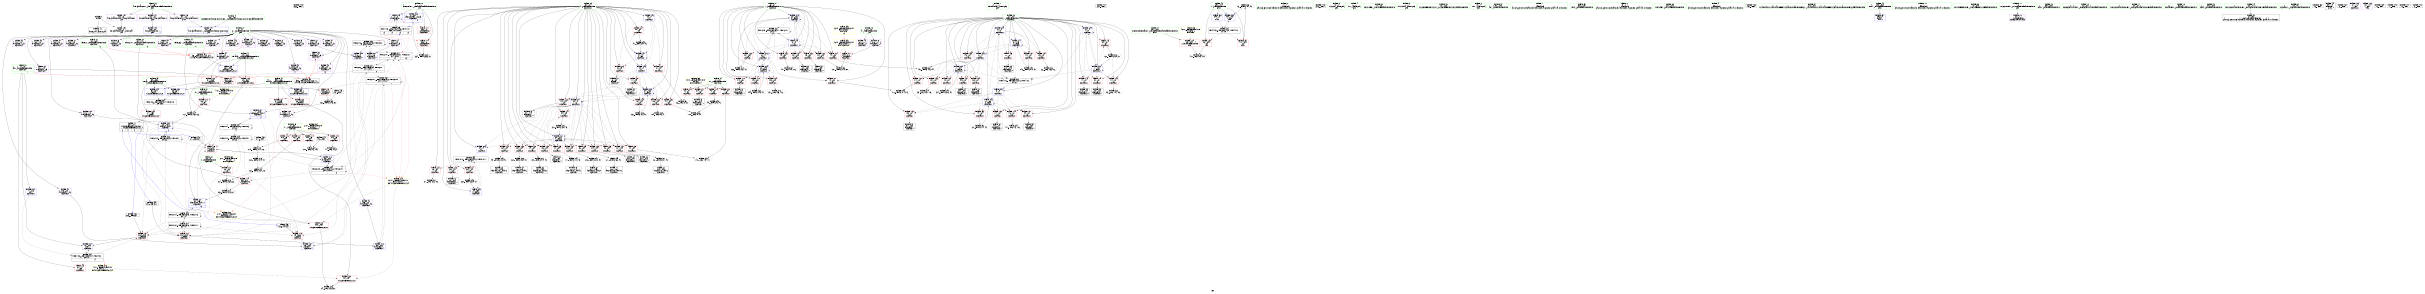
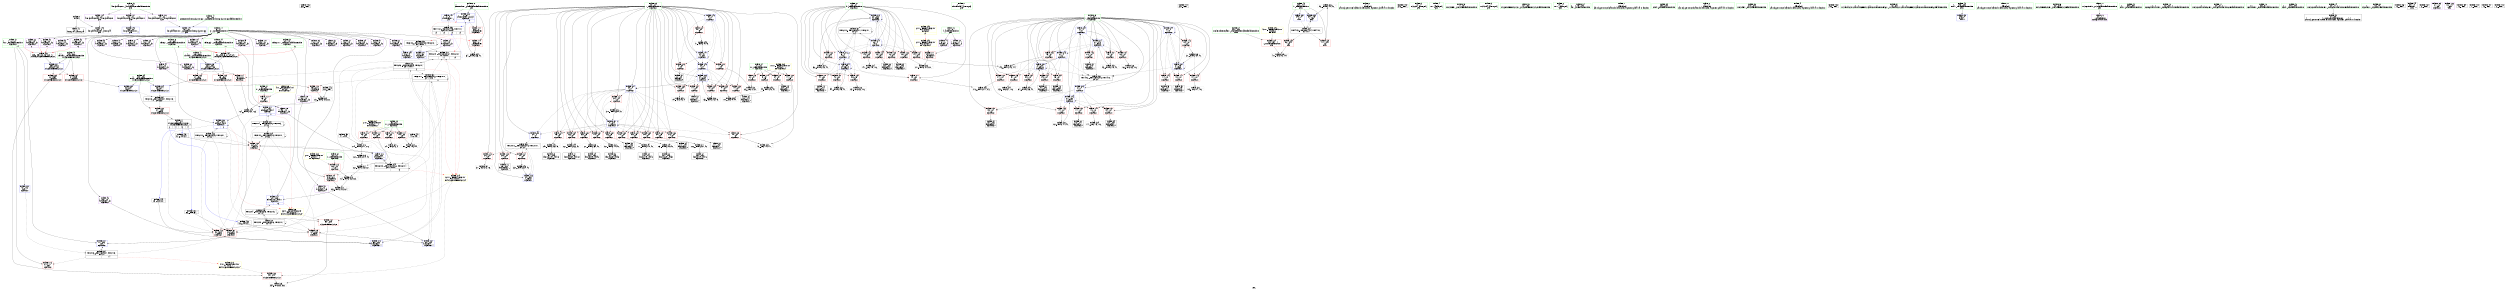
edge "NodeID: 40" -> "NodeID: 230": now "NodeID: 184" -> "NodeID: 230"
edge "NodeID: 127" -> "NodeID: 203": reversed
